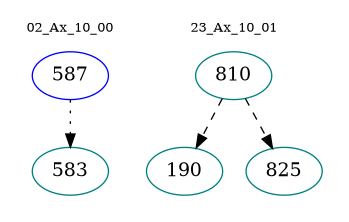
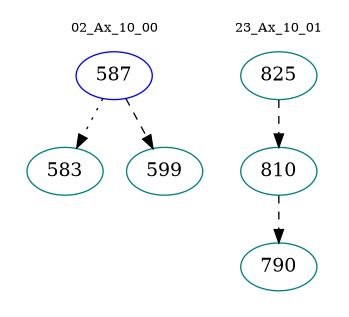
edge "810" -> "825": reversed
node "599": added
node "190": label "190" -> "790"
